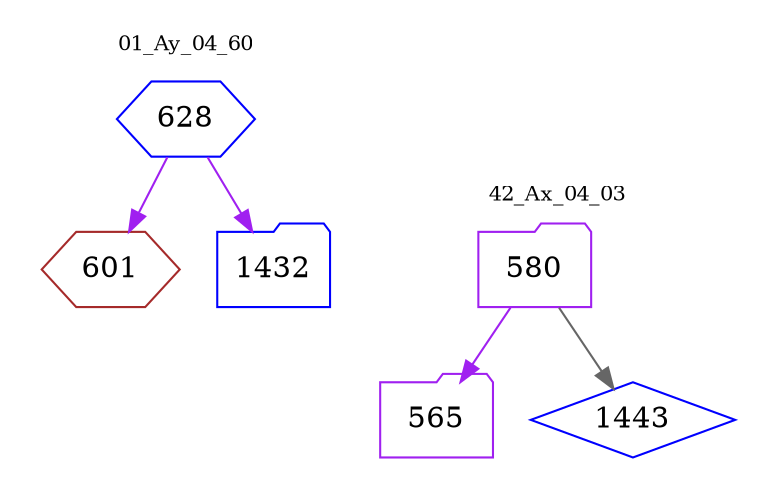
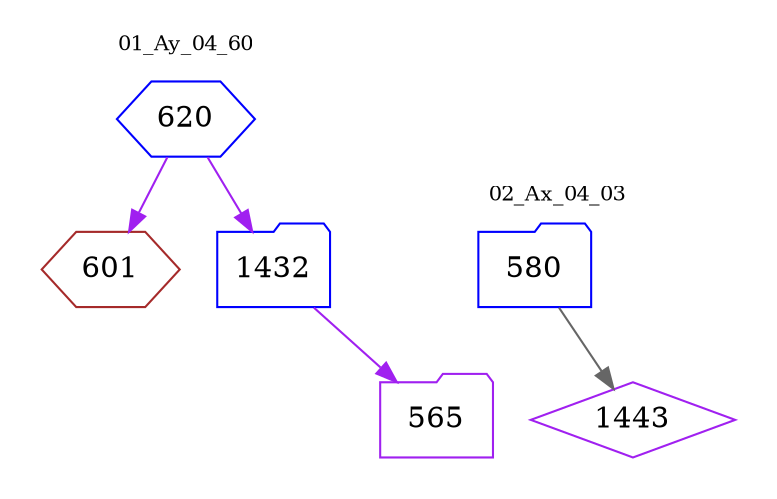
node "628": label "628" -> "620"
cluster "42_Ax_04_03": label "42_Ax_04_03" -> "02_Ax_04_03"
node "580": color purple -> blue
edge "580" -> "565": now "1432" -> "565"
node "1443": color blue -> purple
